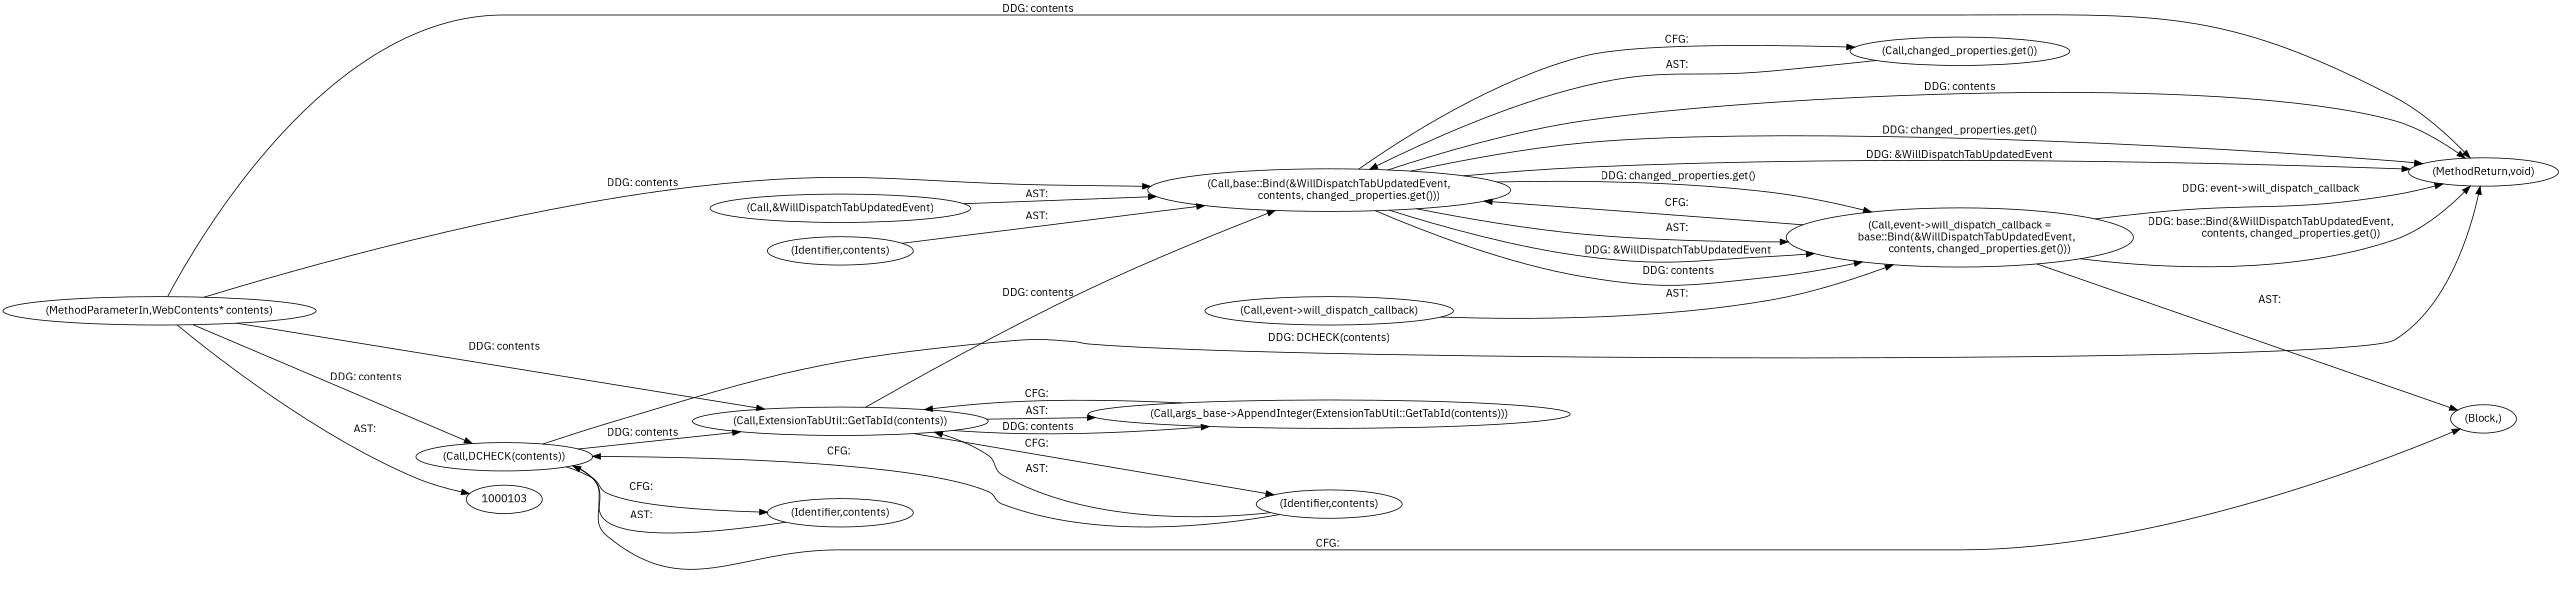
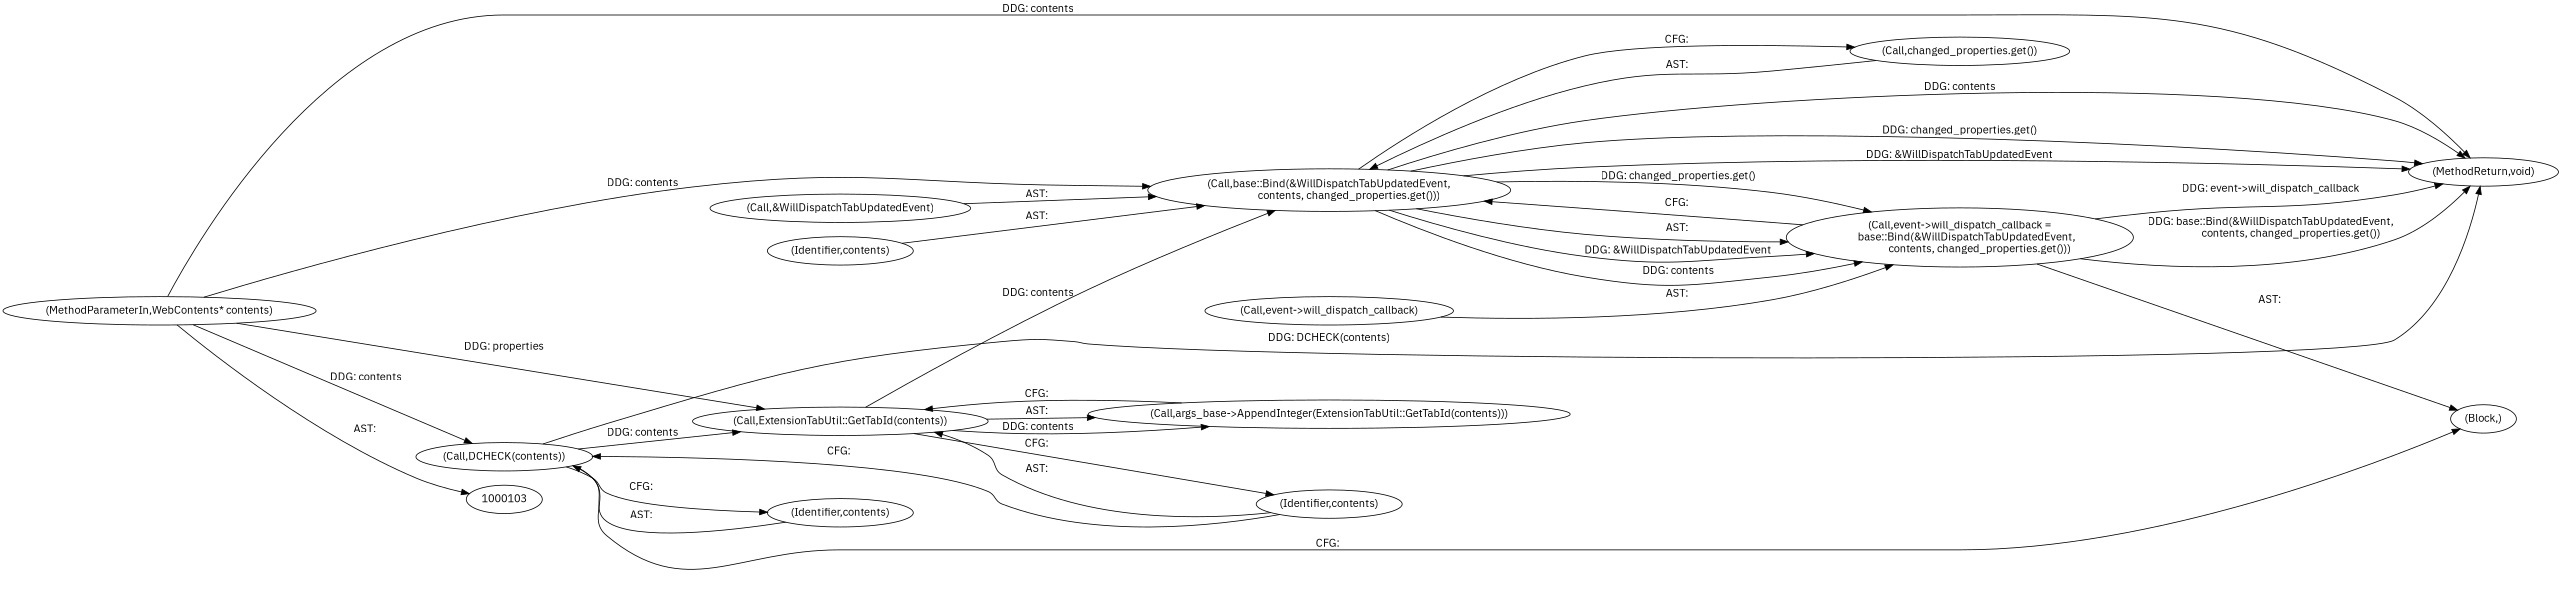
edge "(MethodParameterIn,WebContents* contents)" -> "(Call,ExtensionTabUtil::GetTabId(contents))": label "DDG: contents" -> "DDG: properties"
